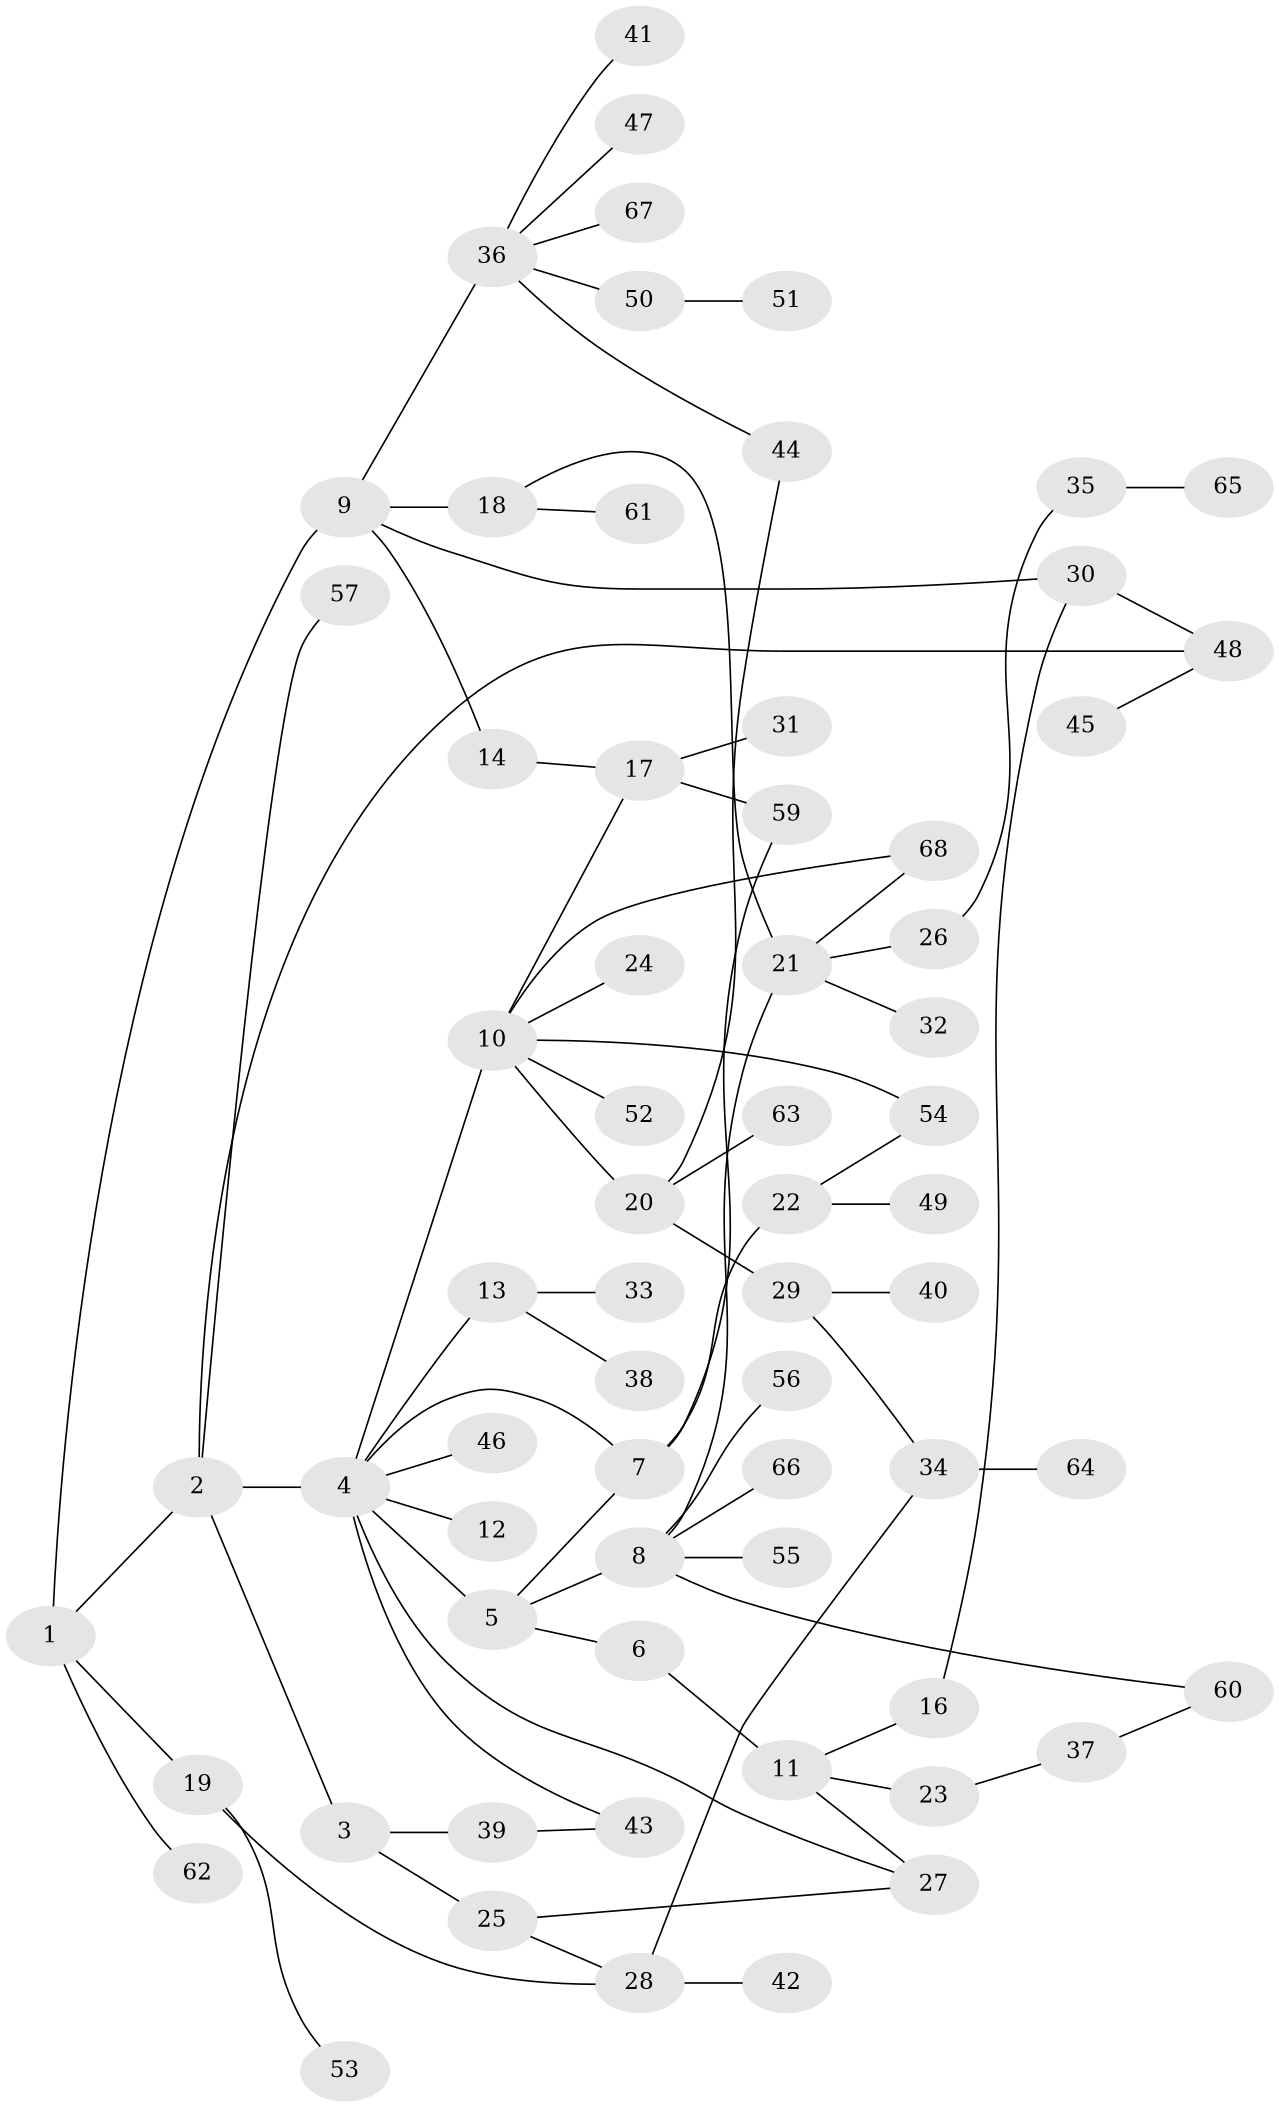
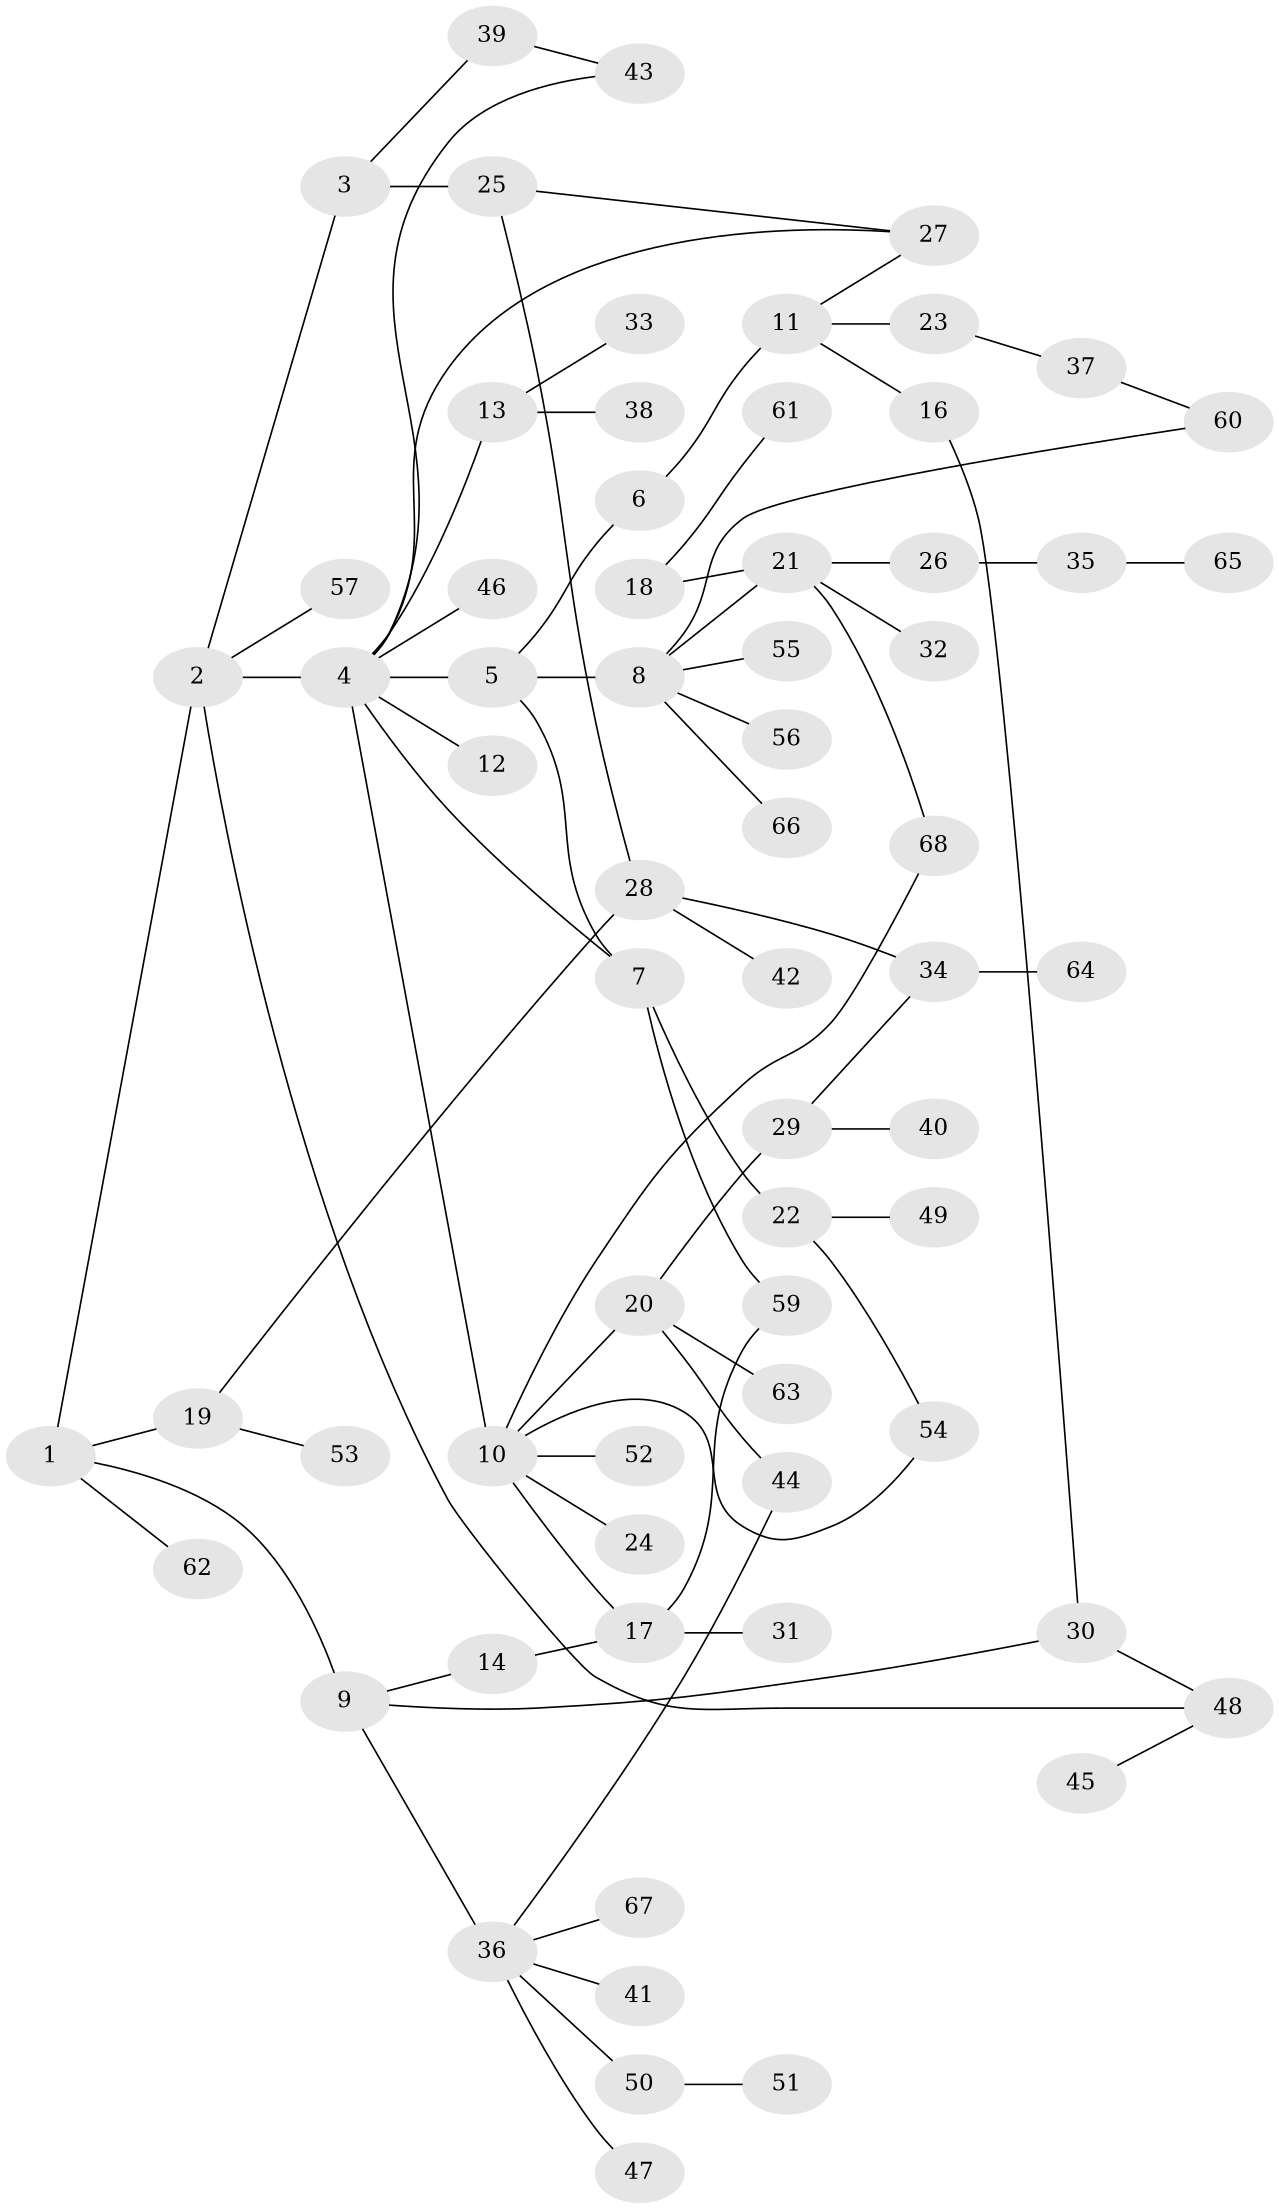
edge "9" -- "18": removed
